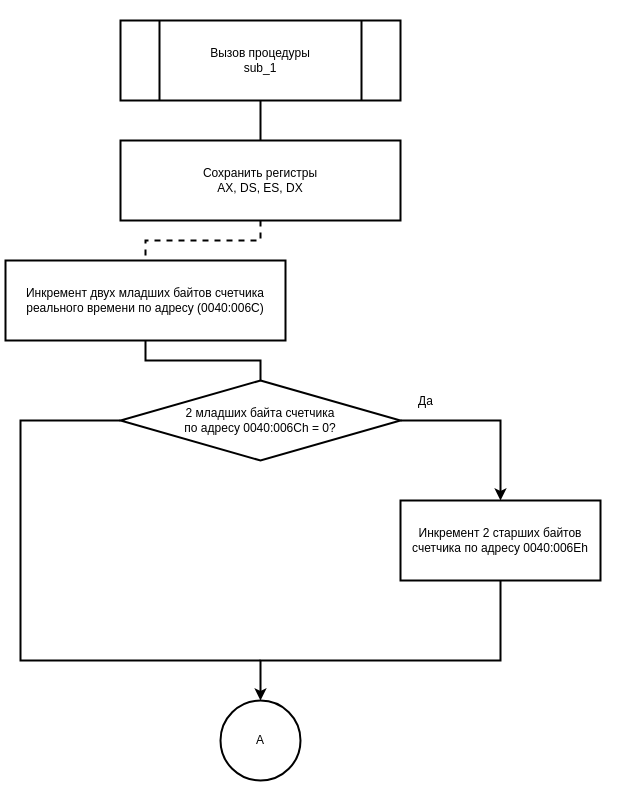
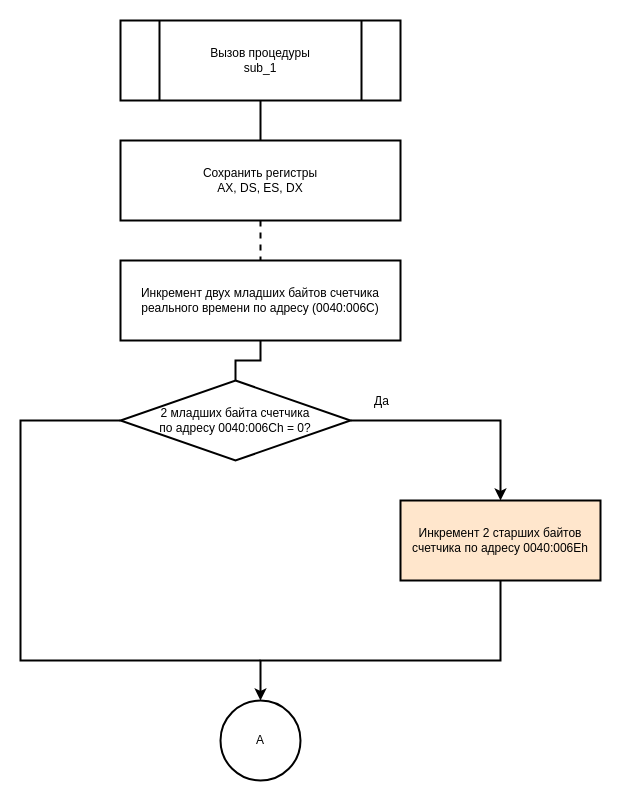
node "Инкремент двух младших байтов счетчика реального времени по адресу (0040:006C)": moved (146, 301) -> (261, 301)
node "2 младших байта счетчика по адресу 0040:006Ch = 0?": size 280x80 -> 230x80
node "Инкремент 2 старших байтов счетчика по адресу 0040:006Eh": fillcolor #ffffff -> #ffe6cc
